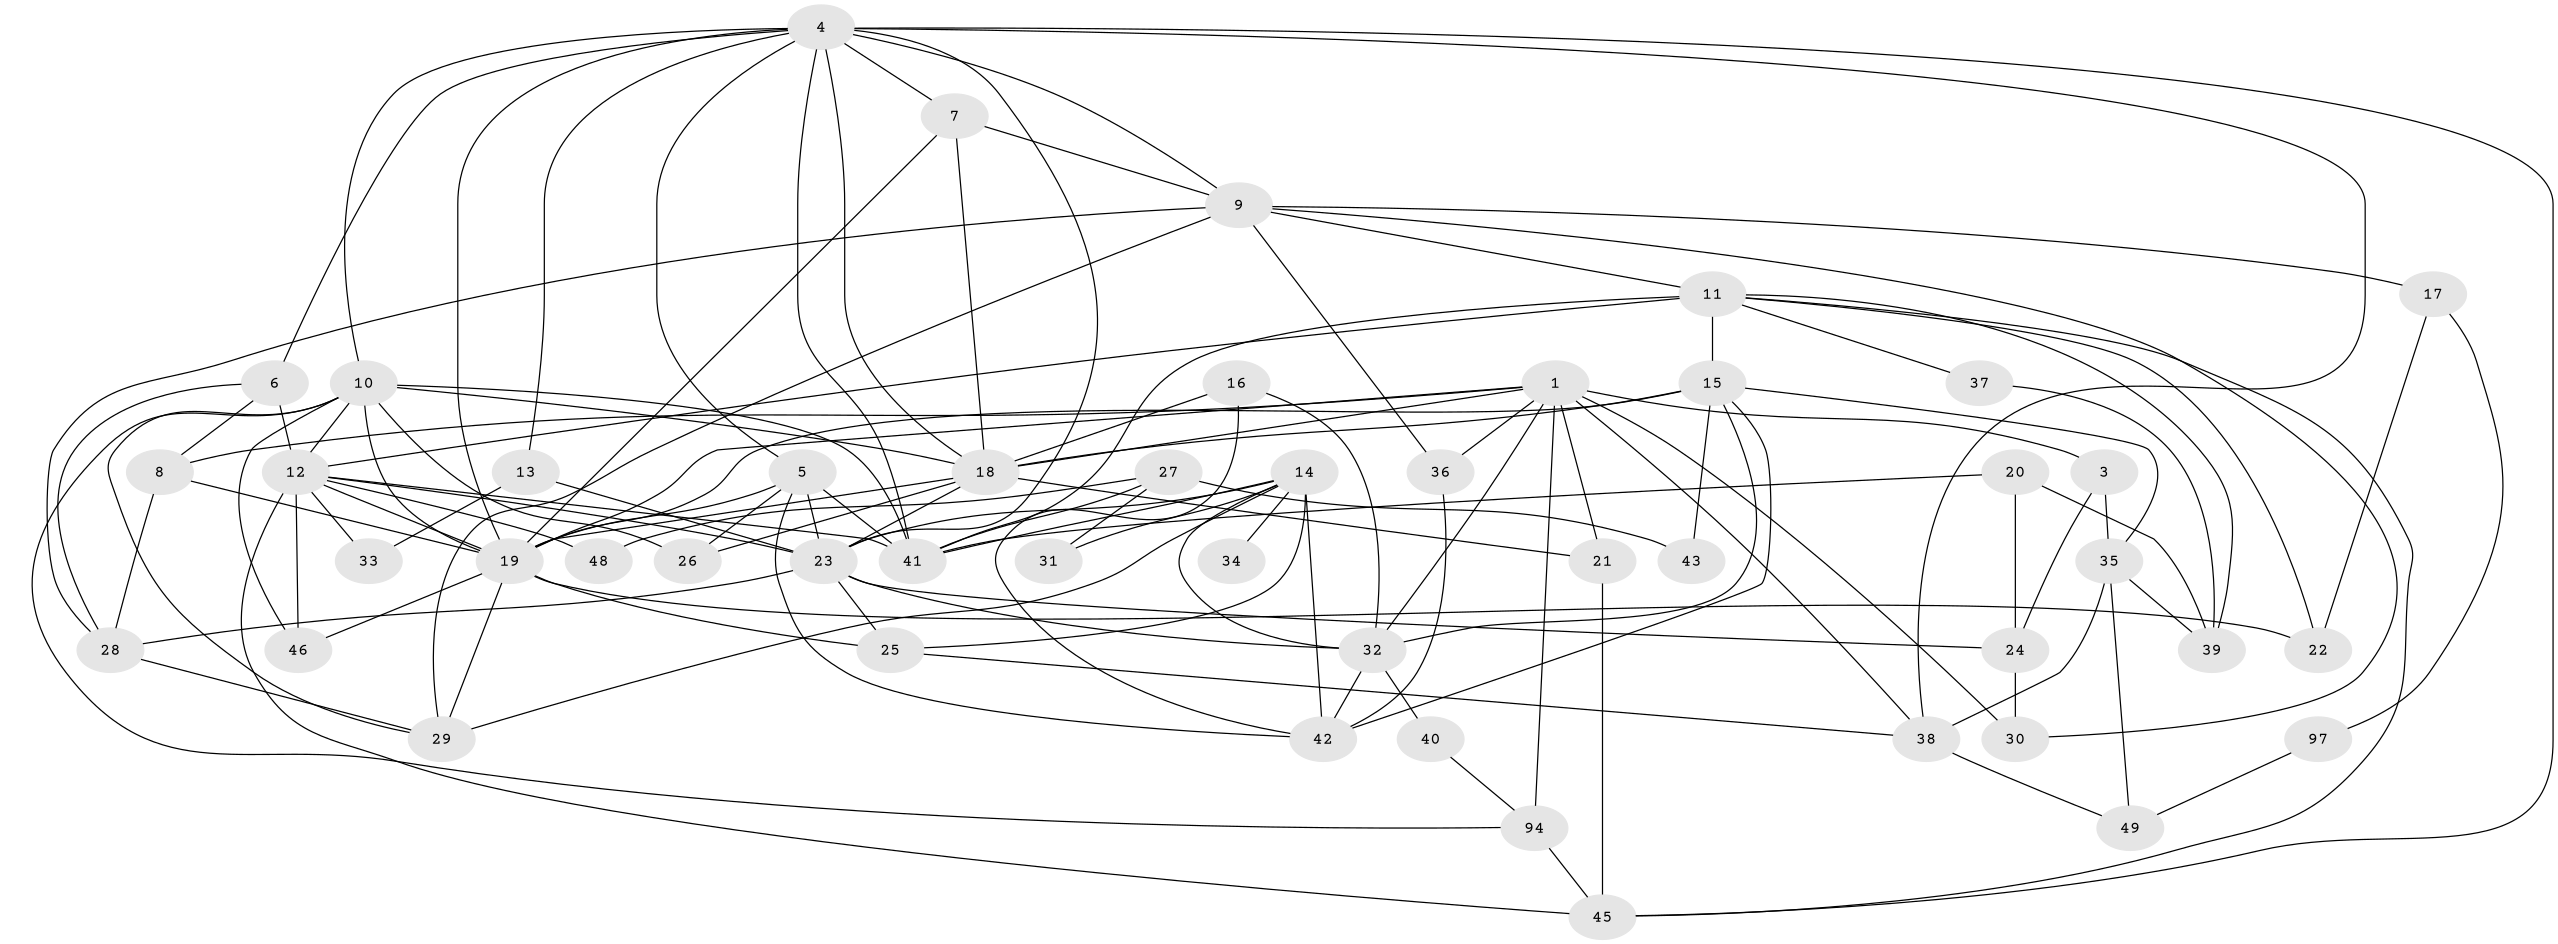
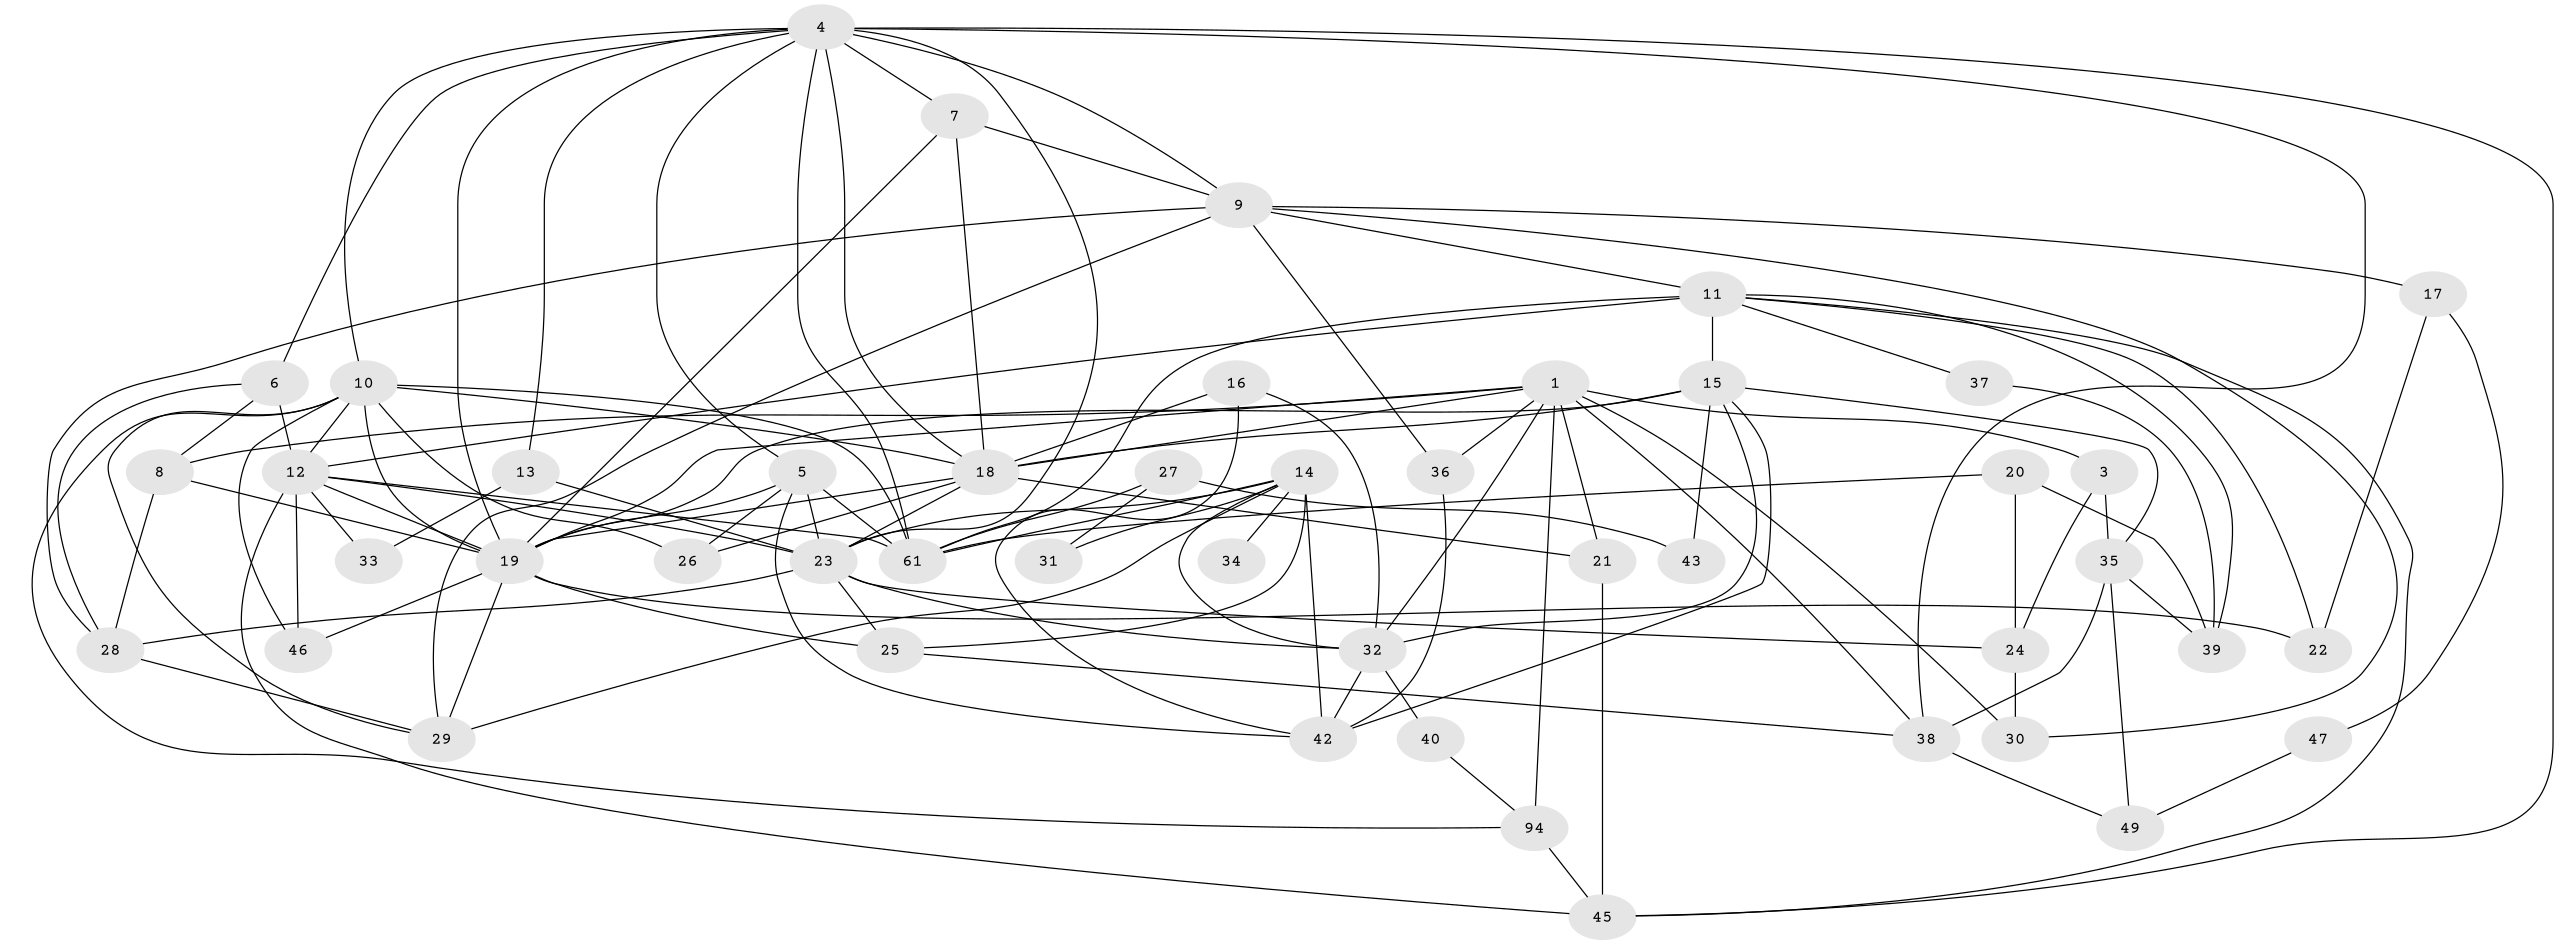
node "48": removed
node "41": label "41" -> "61"
node "97": label "97" -> "47"
